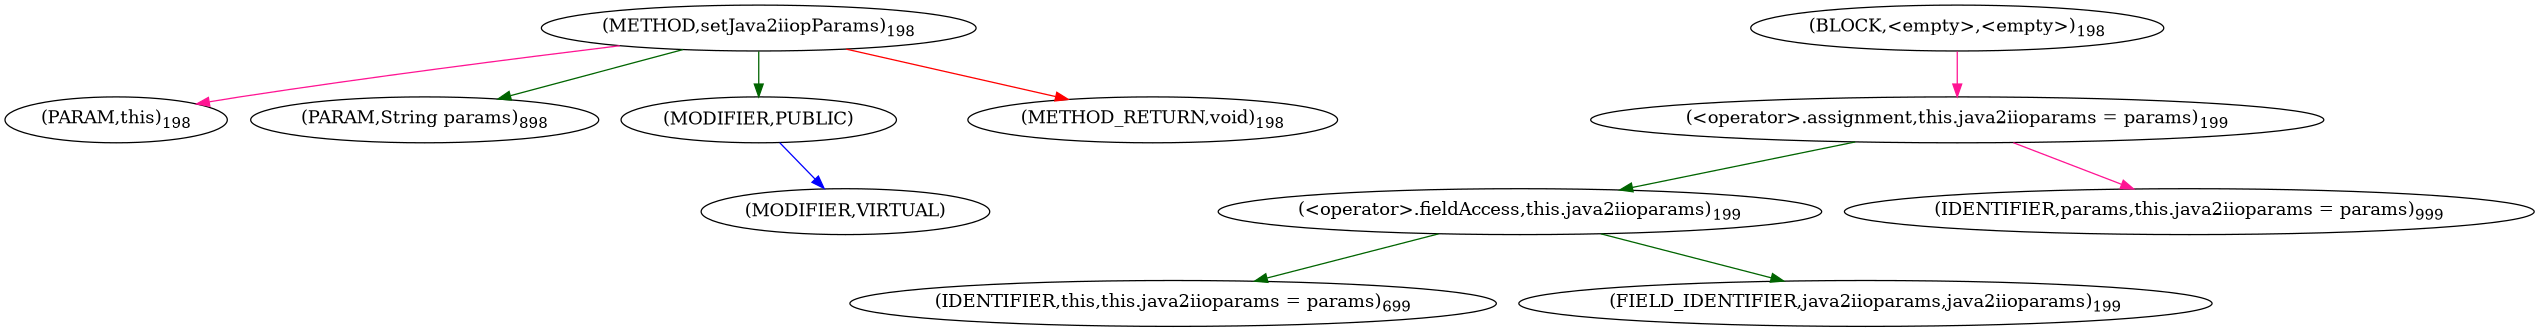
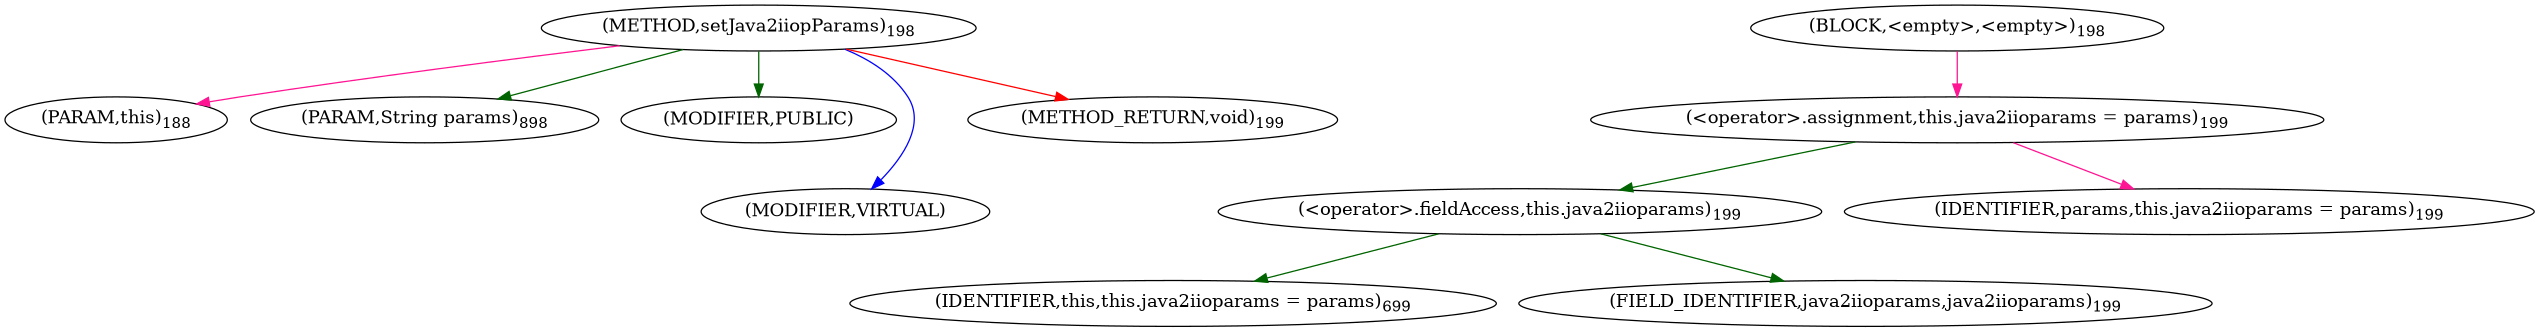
node "(PARAM,this)": text "198" -> "188"
node "(METHOD_RETURN,void)": text "198" -> "199"
edge "(MODIFIER,PUBLIC)" -> "(MODIFIER,VIRTUAL)": now "(METHOD,setJava2iiopParams)" -> "(MODIFIER,VIRTUAL)"
node "(IDENTIFIER,params,this.java2iioparams = params)": text "999" -> "199"
